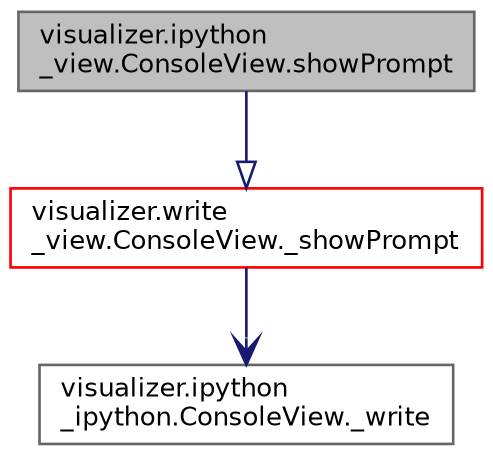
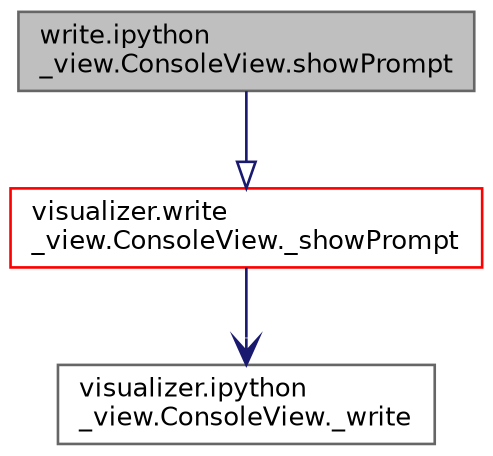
node "visualizer.ipython _view.ConsoleView.showPrompt": label "visualizer.ipython _view.ConsoleView.showPrompt" -> "write.ipython _view.ConsoleView.showPrompt"
node "visualizer.ipython _ipython.ConsoleView._write": label "visualizer.ipython _ipython.ConsoleView._write" -> "visualizer.ipython _view.ConsoleView._write"
